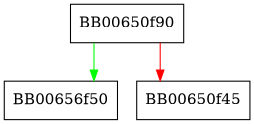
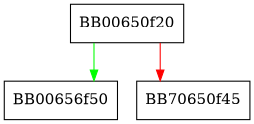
node "BB00650f90": label "BB00650f90" -> "BB00650f20"
node "BB00650f45": label "BB00650f45" -> "BB70650f45"
